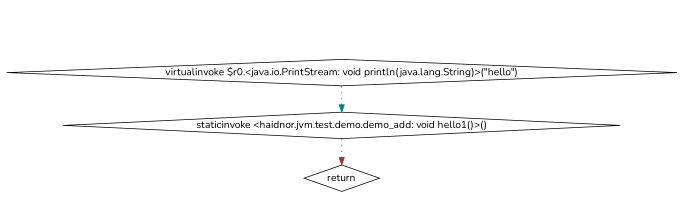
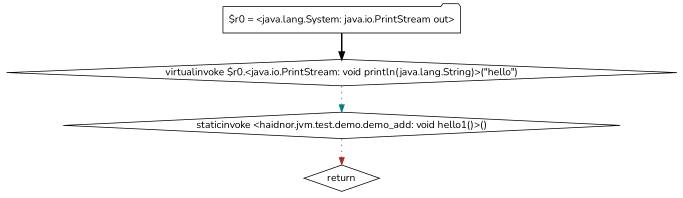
node "$r0 = <java.lang.System: java.io.PrintStream out>": added
